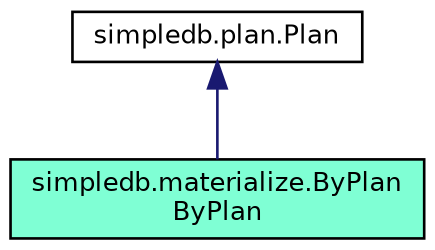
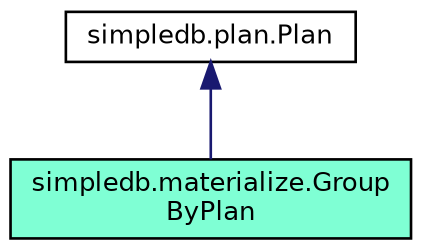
node "simpledb.materialize.ByPlan ByPlan": label "simpledb.materialize.ByPlan ByPlan" -> "simpledb.materialize.Group ByPlan"
